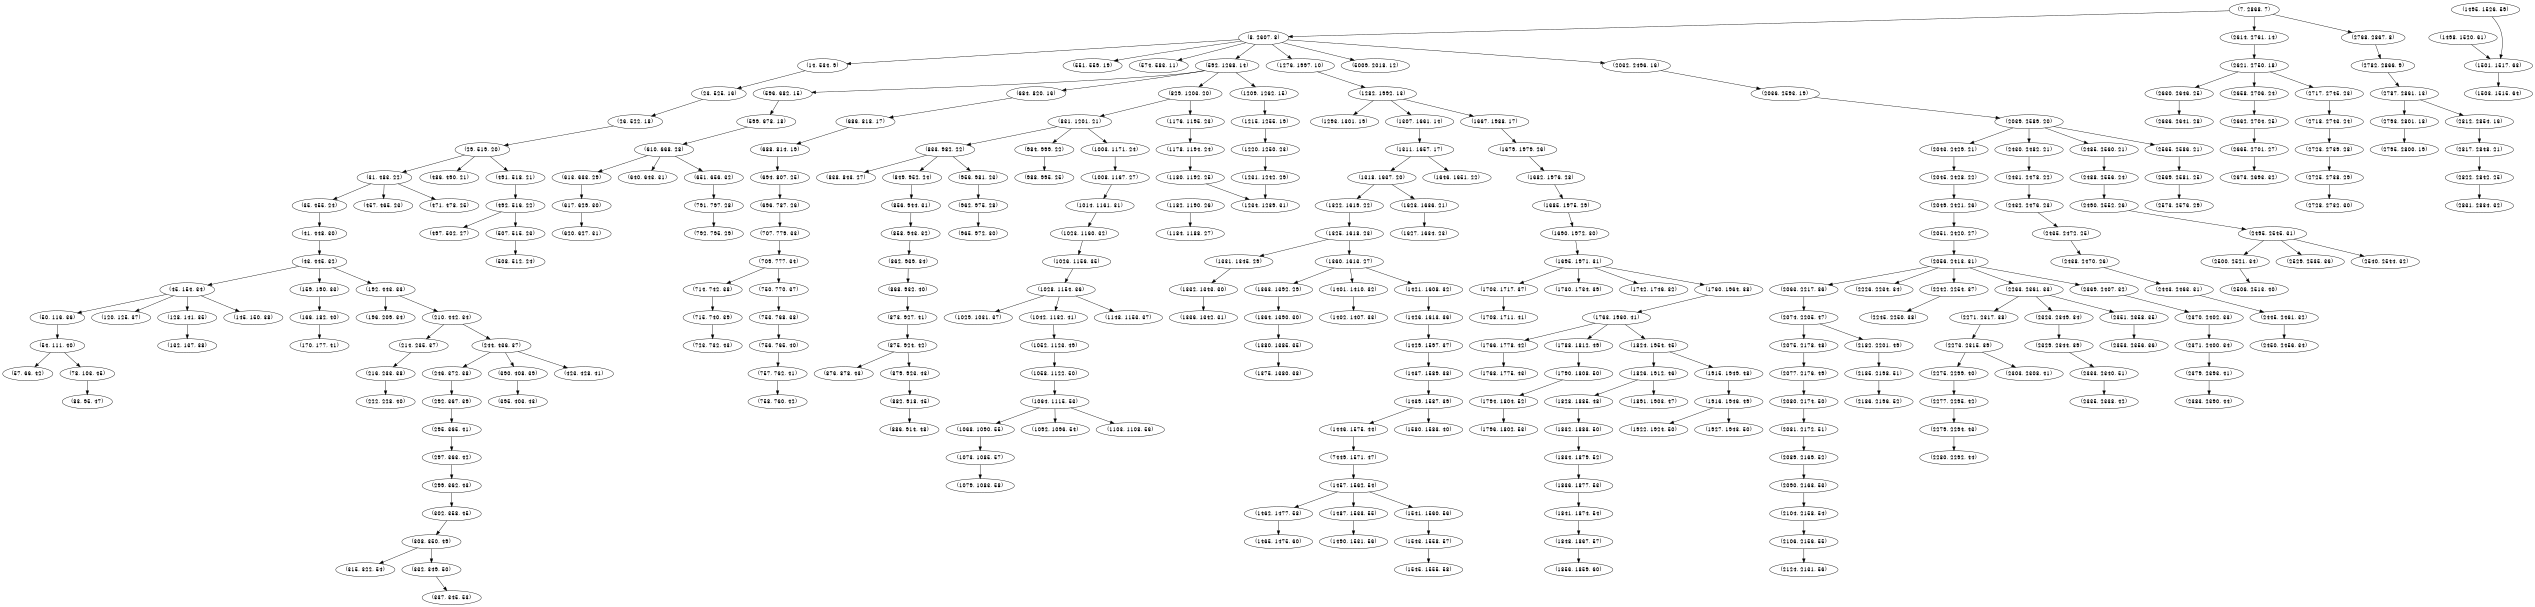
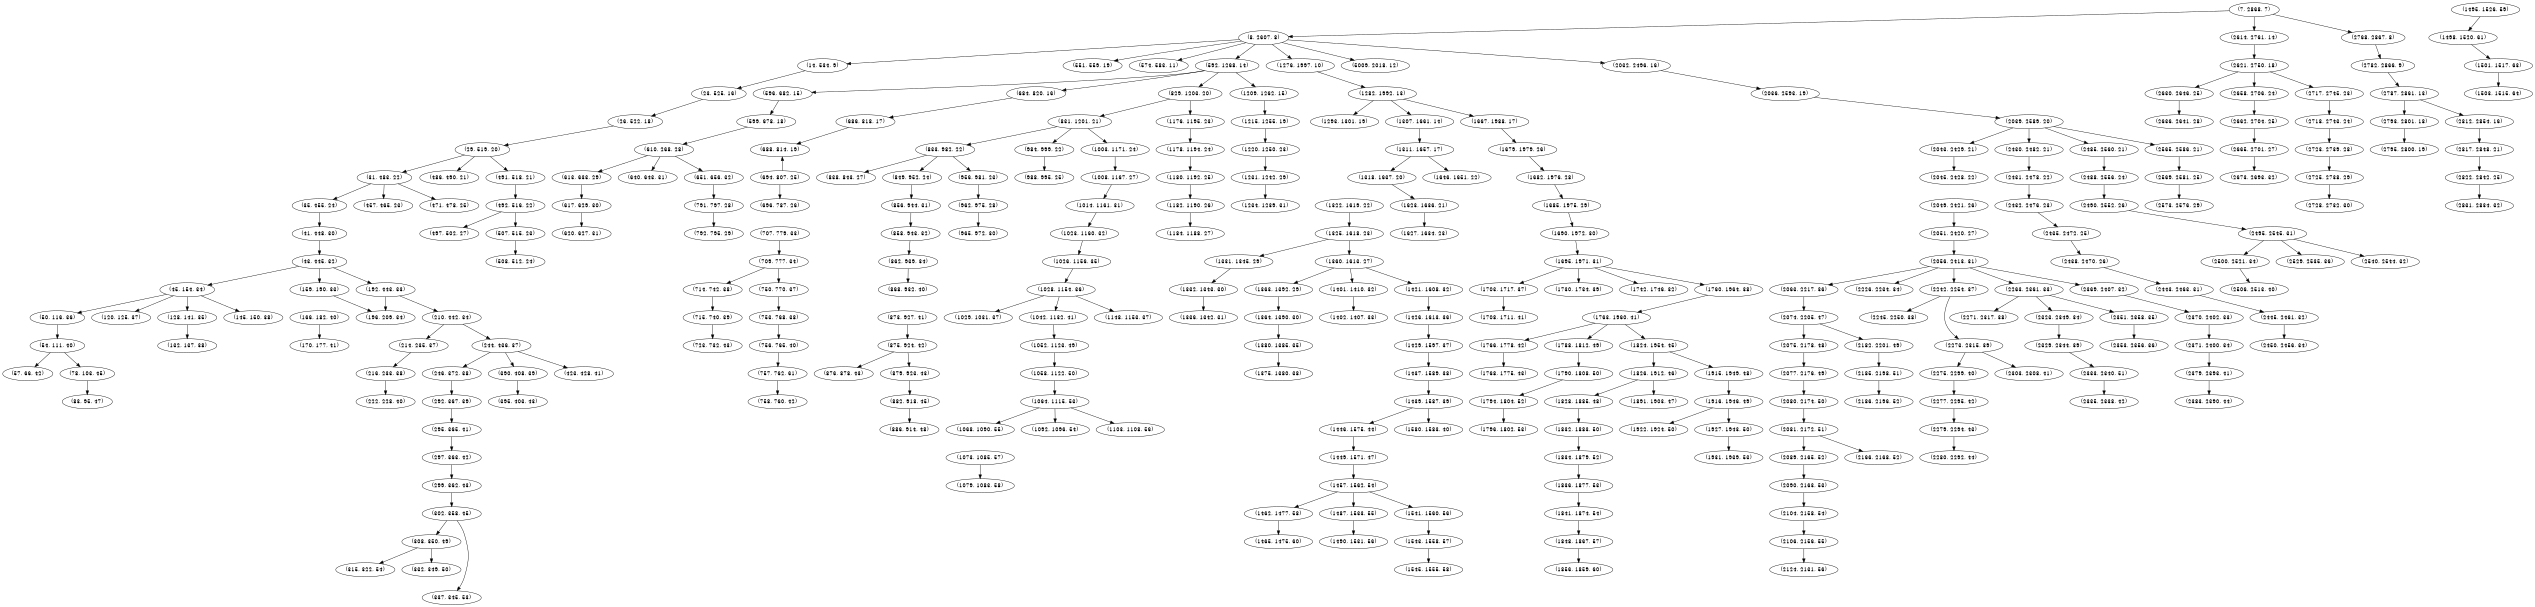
edge "(1495, 1526, 59)" -> "(1501, 1517, 63)": now "(1495, 1526, 59)" -> "(1498, 1520, 61)"
node "(610, 668, 28)": label "(610, 668, 28)" -> "(610, 268, 28)"
edge "(688, 814, 19)" -> "(694, 807, 25)": reversed
edge "(1318, 1637, 20)" -> "(1322, 1619, 22)": removed
edge "(2045, 2428, 22)" -> "(2049, 2421, 26)": removed
edge "(1180, 1192, 25)" -> "(1234, 1239, 31)": now "(1180, 1192, 25)" -> "(1182, 1190, 26)"
edge "(696, 787, 26)" -> "(707, 779, 33)": removed
edge "(159, 190, 33)" -> "(166, 182, 40)": now "(159, 190, 33)" -> "(196, 209, 34)"
edge "(868, 932, 40)" -> "(873, 927, 41)": removed
edge "(2271, 2317, 38)" -> "(2273, 2315, 39)": now "(2242, 2254, 37)" -> "(2273, 2315, 39)"
node "(757, 762, 41)": label "(757, 762, 41)" -> "(757, 762, 61)"
edge "(1068, 1090, 55)" -> "(1073, 1085, 57)": removed
node "(7449, 1571, 47)": label "(7449, 1571, 47)" -> "(1449, 1571, 47)"
node "(1931, 1939, 53)": added
node "(2089, 2169, 52)": label "(2089, 2169, 52)" -> "(2089, 2165, 52)"
node "(2166, 2168, 52)": added
edge "(332, 349, 50)" -> "(337, 345, 53)": now "(302, 358, 45)" -> "(337, 345, 53)"
